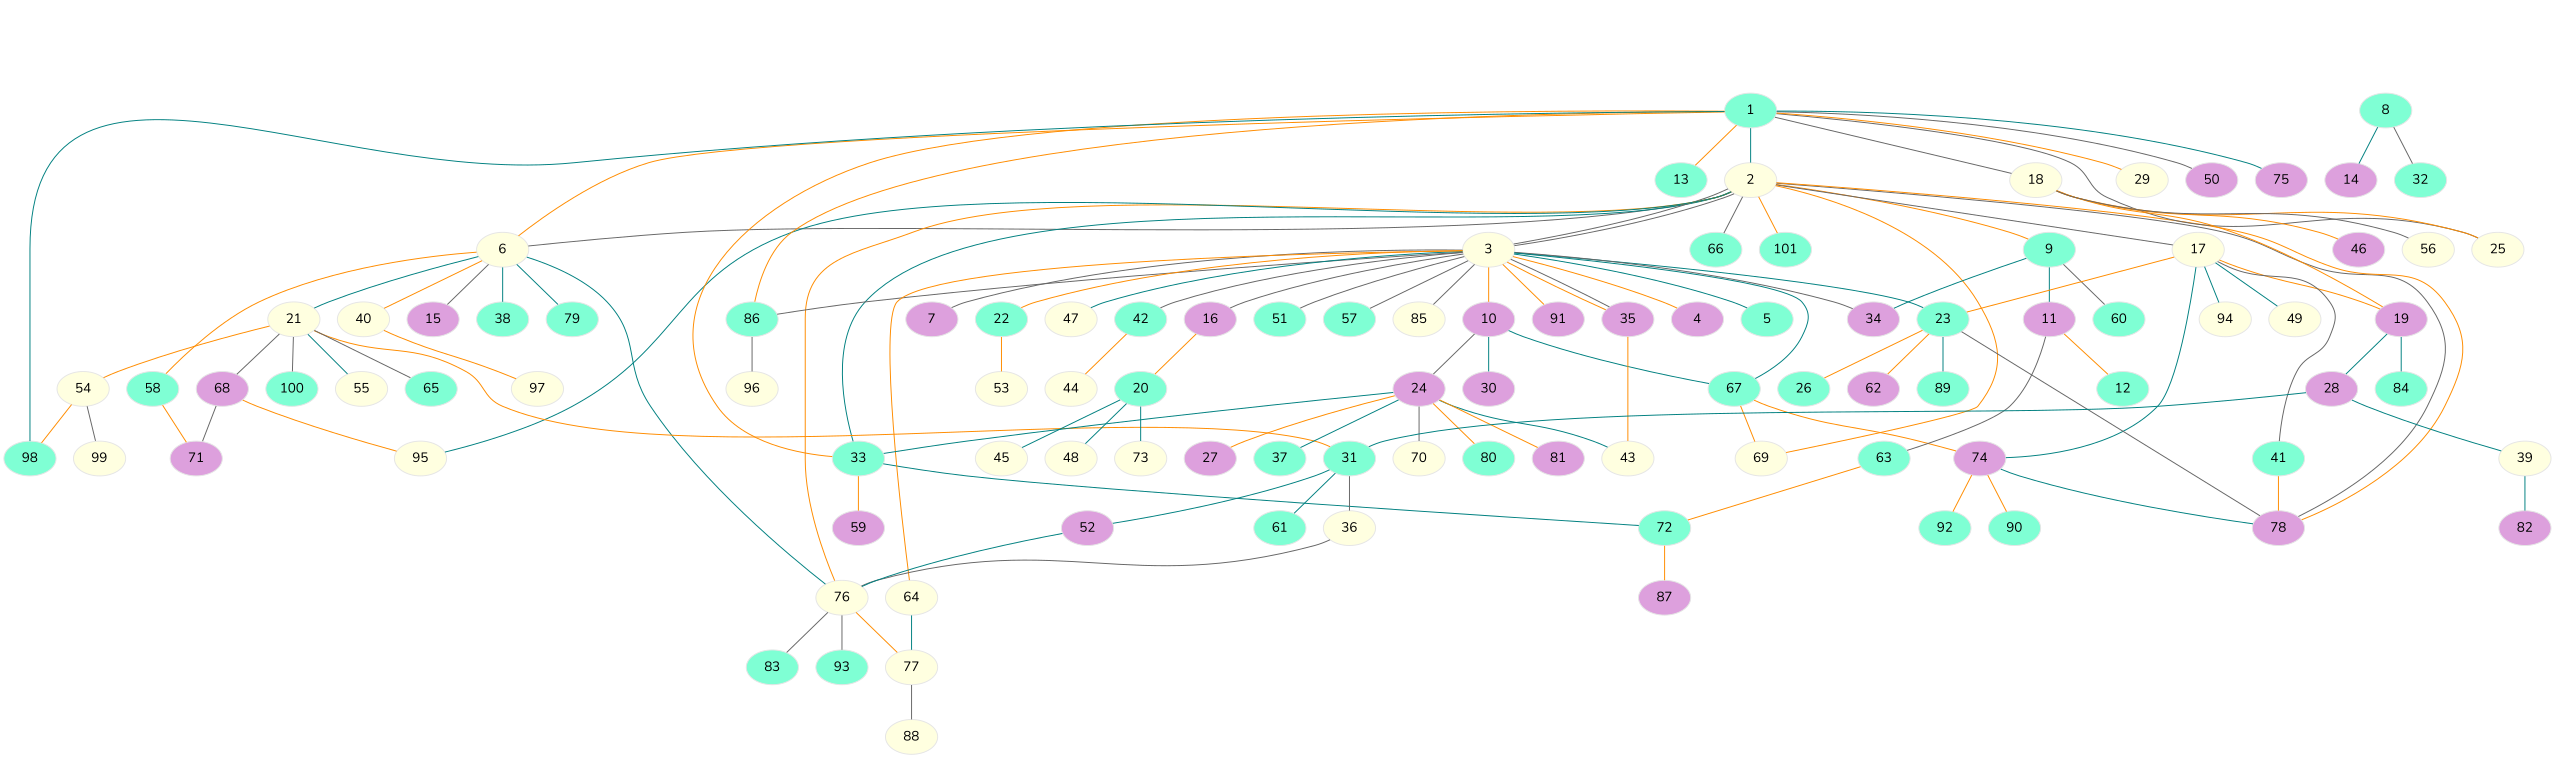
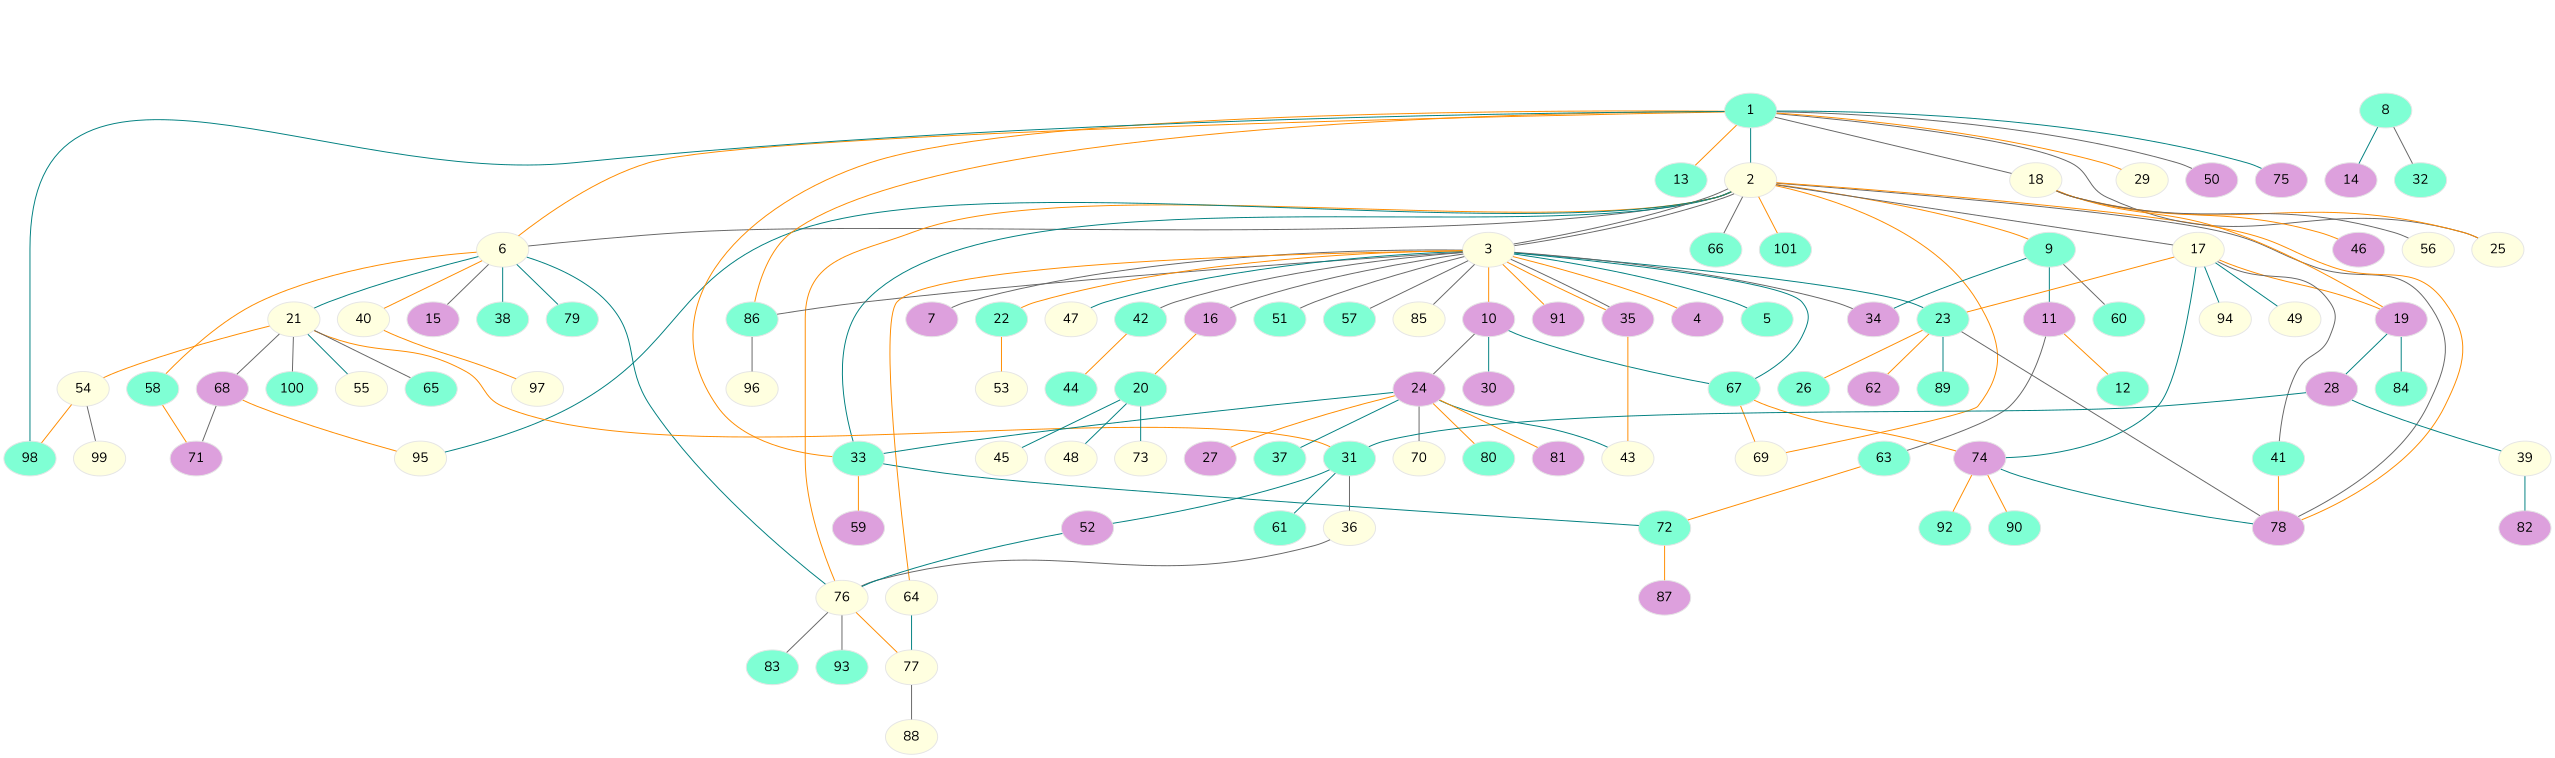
node "44": fillcolor lightyellow -> aquamarine
